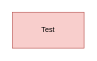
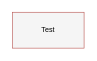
node "Test": fillcolor #f8cecc -> #f5f5f5
